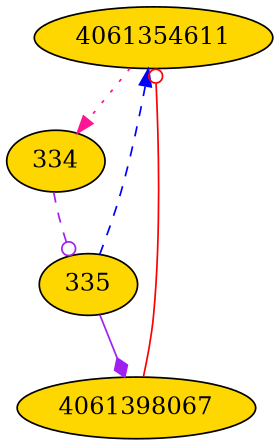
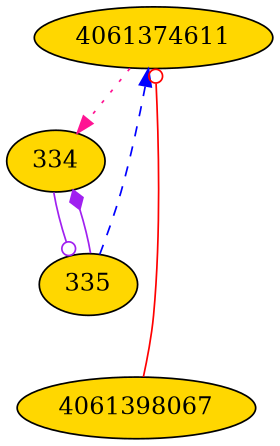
node "4061354611": label "4061354611" -> "4061374611"
edge "334" -> "335": style dashed -> solid
edge "335" -> "4061398067": now "335" -> "334"
